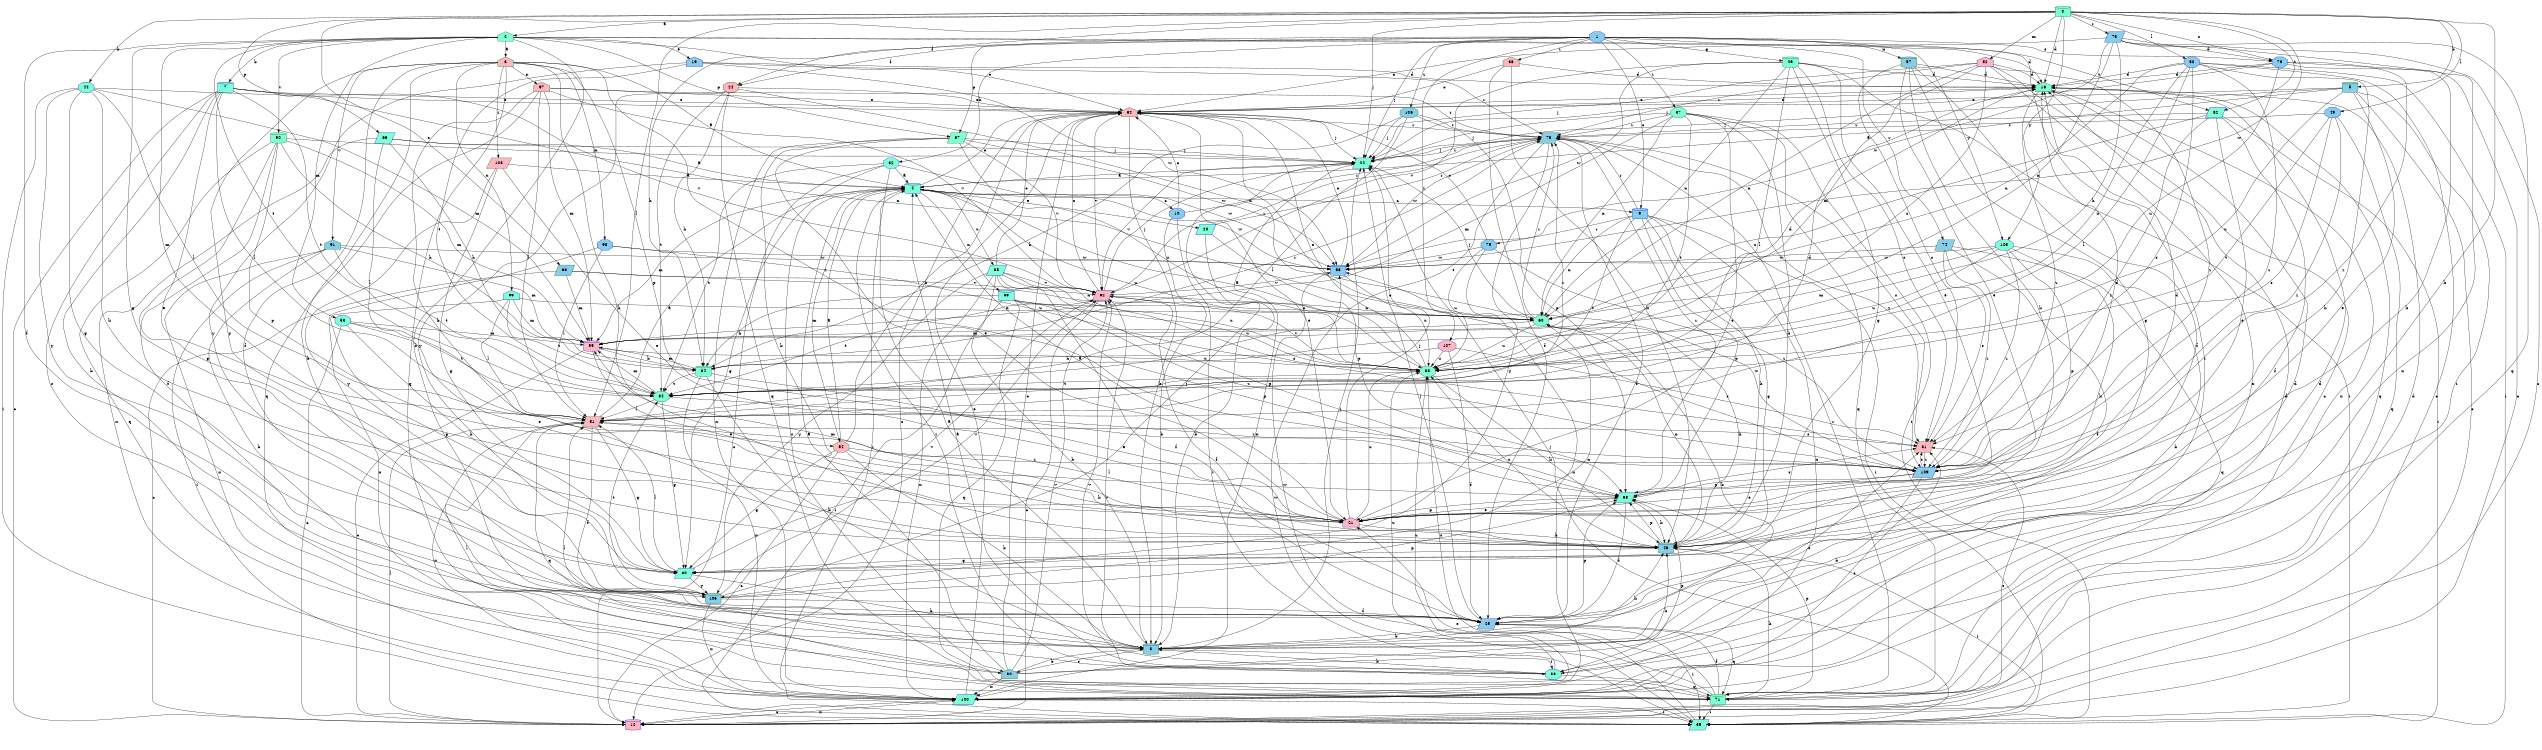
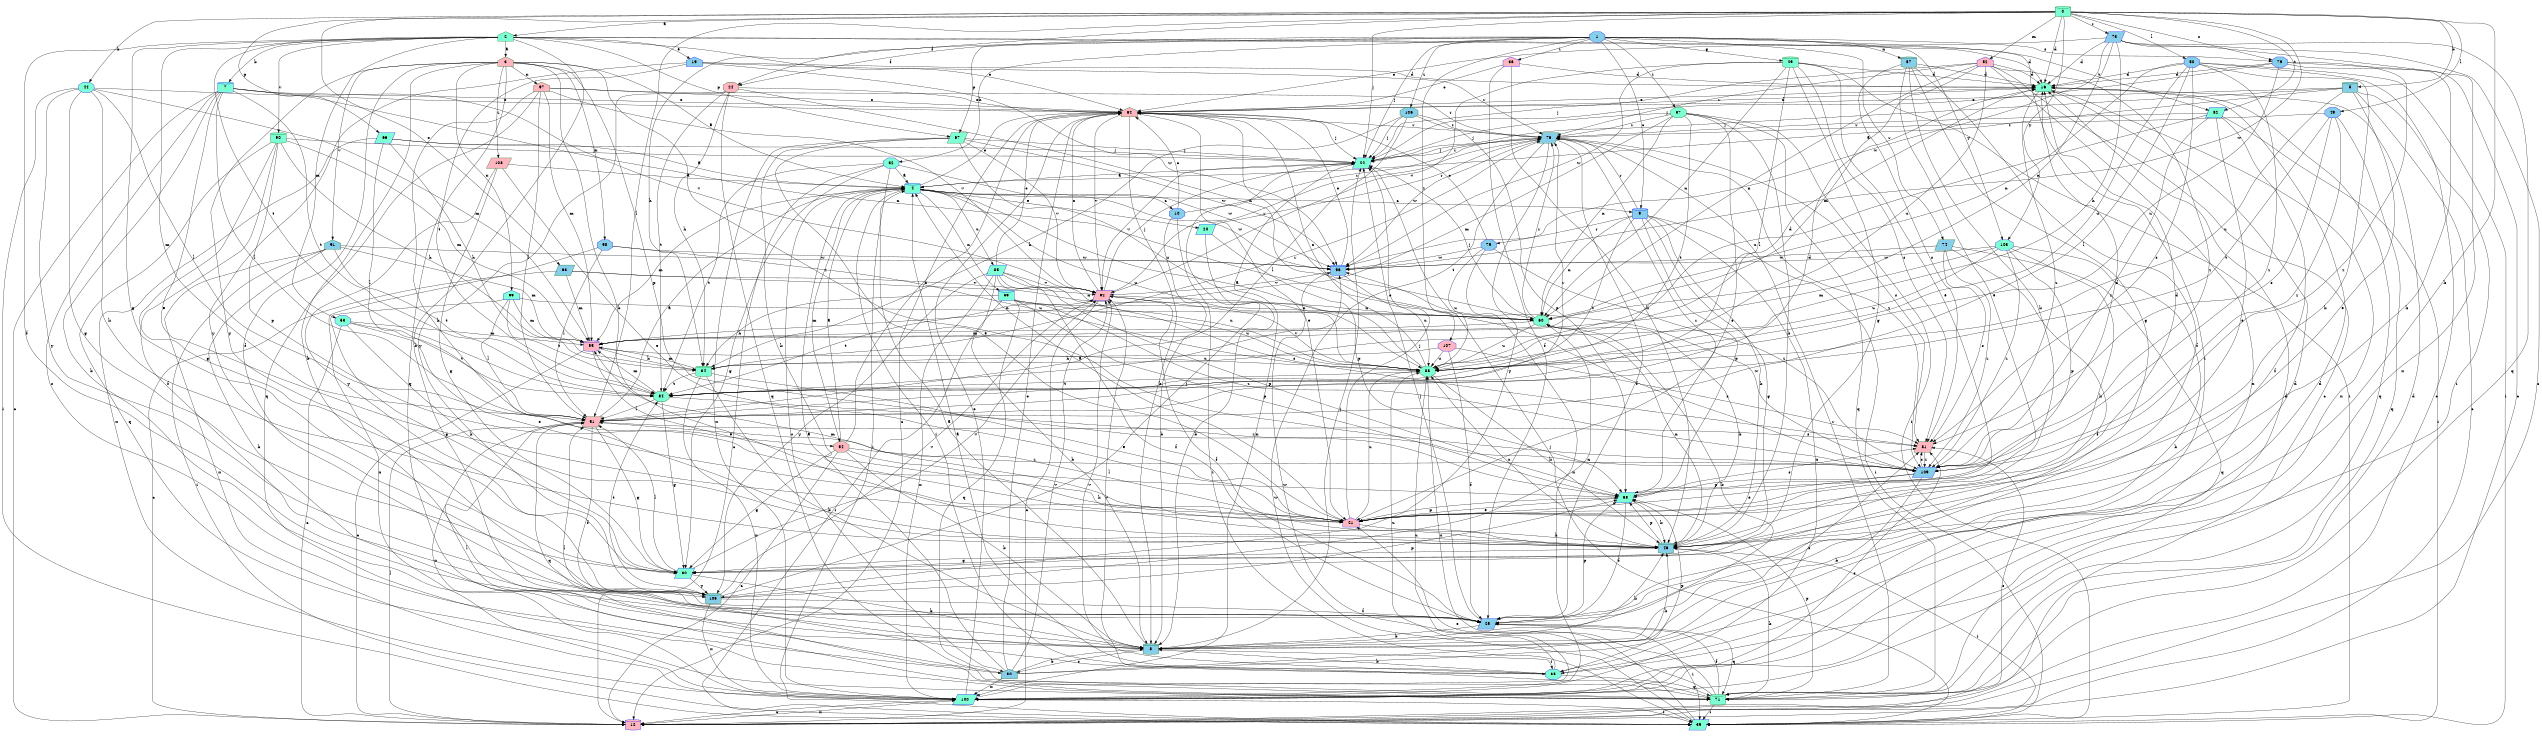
edge "73" -> "79": now "73" -> "16"
node "36": color darkgreen -> blue
